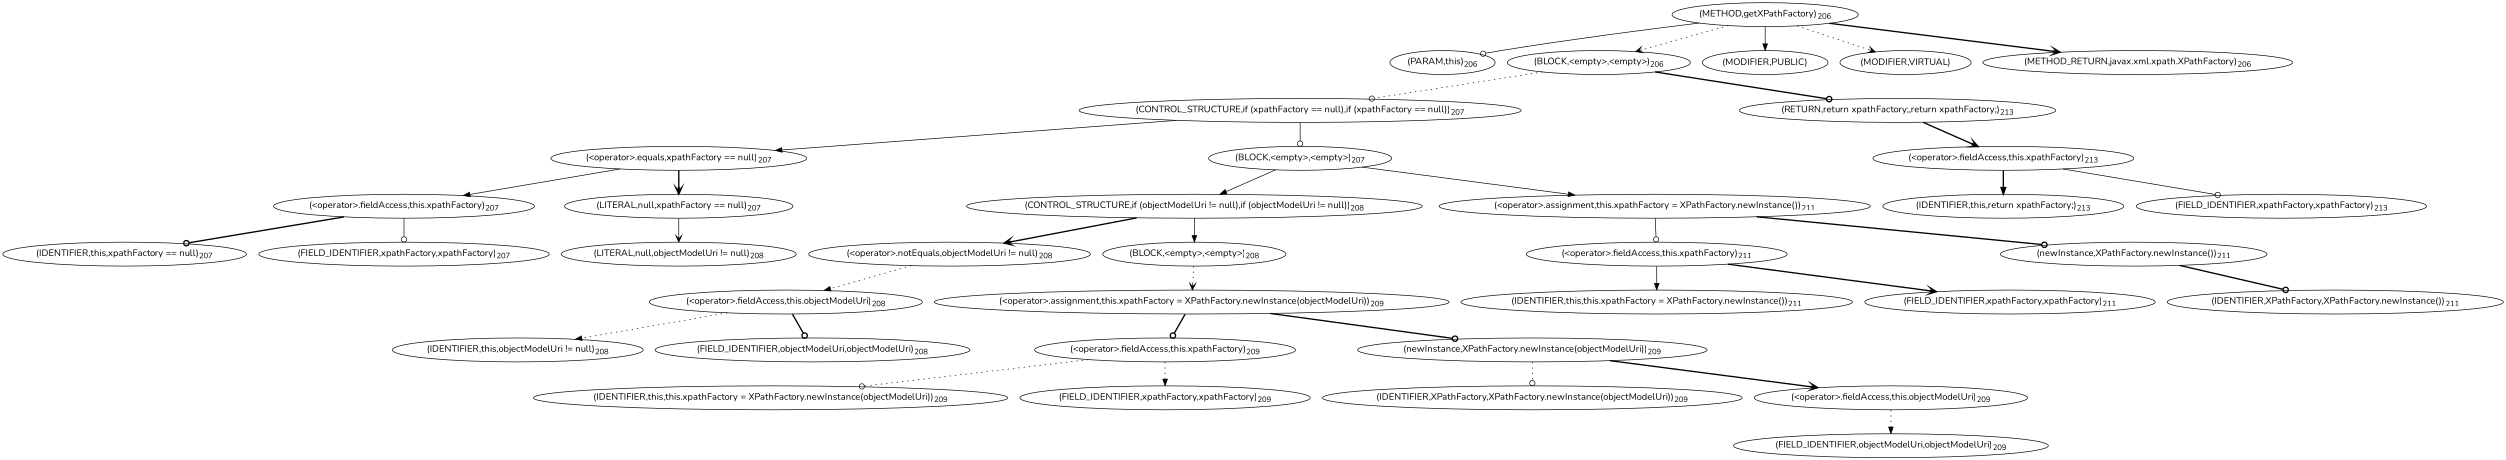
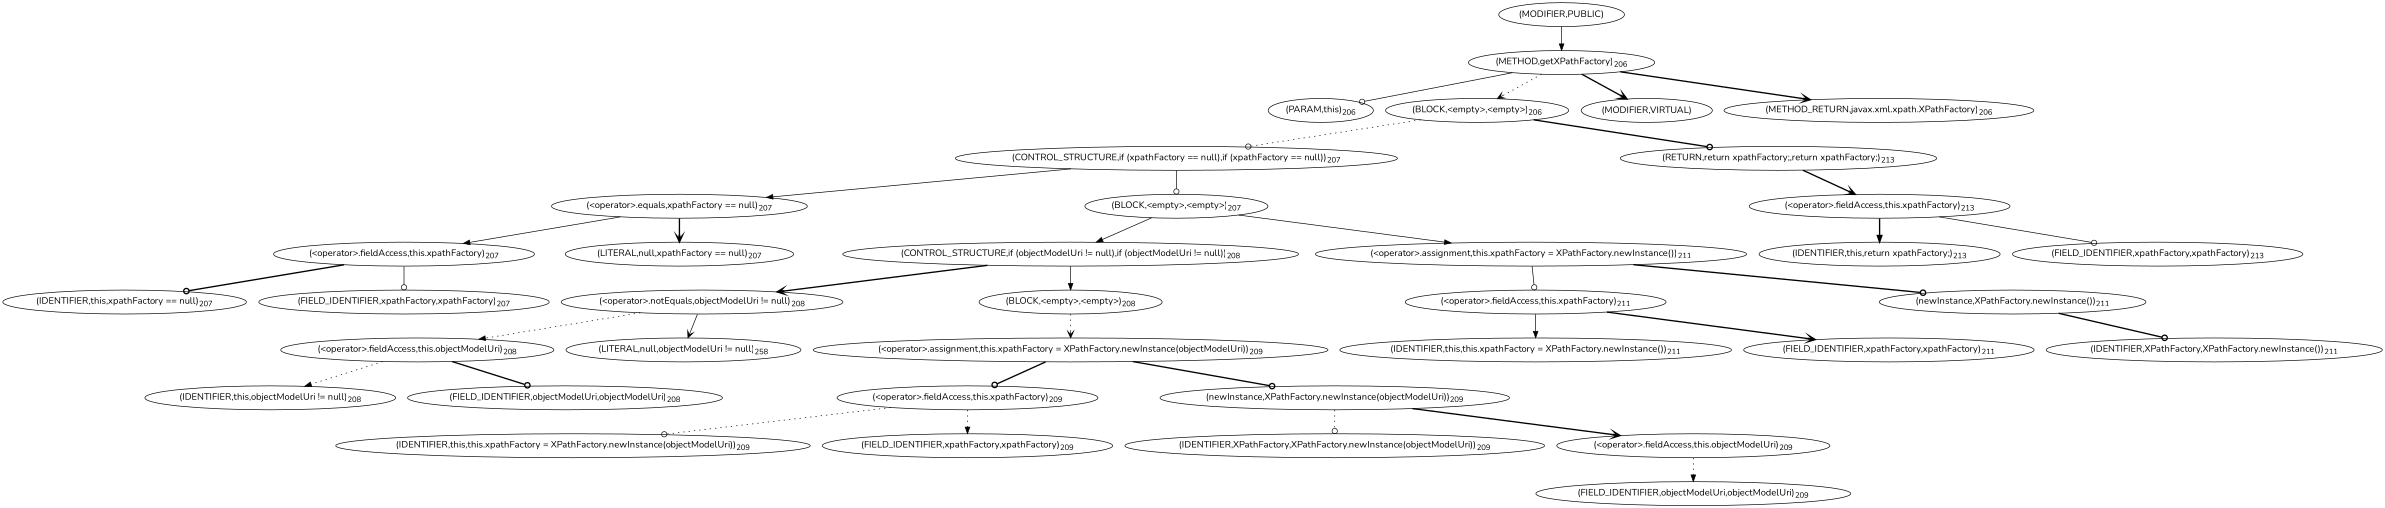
edge "(METHOD,getXPathFactory)" -> "(MODIFIER,PUBLIC)": reversed
edge "(METHOD,getXPathFactory)" -> "(MODIFIER,VIRTUAL)": style dotted -> bold
edge "(LITERAL,null,xpathFactory == null)" -> "(LITERAL,null,objectModelUri != null)": now "(<operator>.notEquals,objectModelUri != null)" -> "(LITERAL,null,objectModelUri != null)"
node "(LITERAL,null,objectModelUri != null)": text "208" -> "258"
